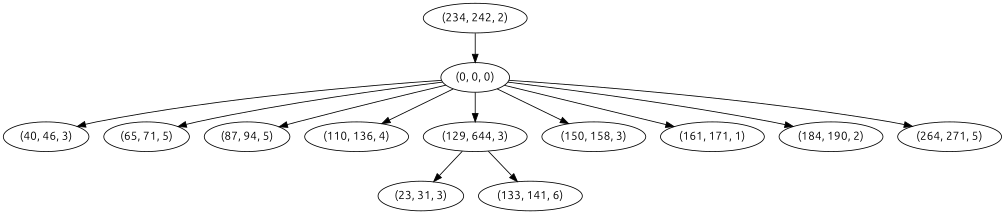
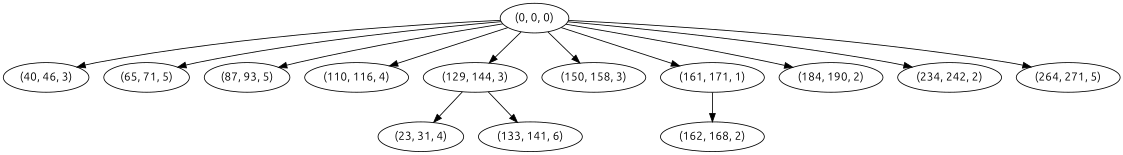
edge "(234, 242, 2)" -> "(0, 0, 0)": reversed
node "(87, 94, 5)": label "(87, 94, 5)" -> "(87, 93, 5)"
node "(110, 136, 4)": label "(110, 136, 4)" -> "(110, 116, 4)"
node "(129, 644, 3)": label "(129, 644, 3)" -> "(129, 144, 3)"
node "(162, 168, 2)": added
node "(23, 31, 3)": label "(23, 31, 3)" -> "(23, 31, 4)"
